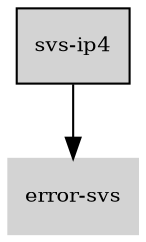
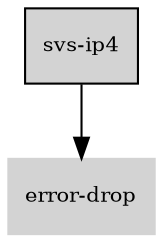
node "error-svs": label "error-svs" -> "error-drop"
